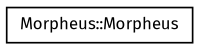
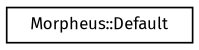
node "Morpheus::Morpheus": label "Morpheus::Morpheus" -> "Morpheus::Default"
